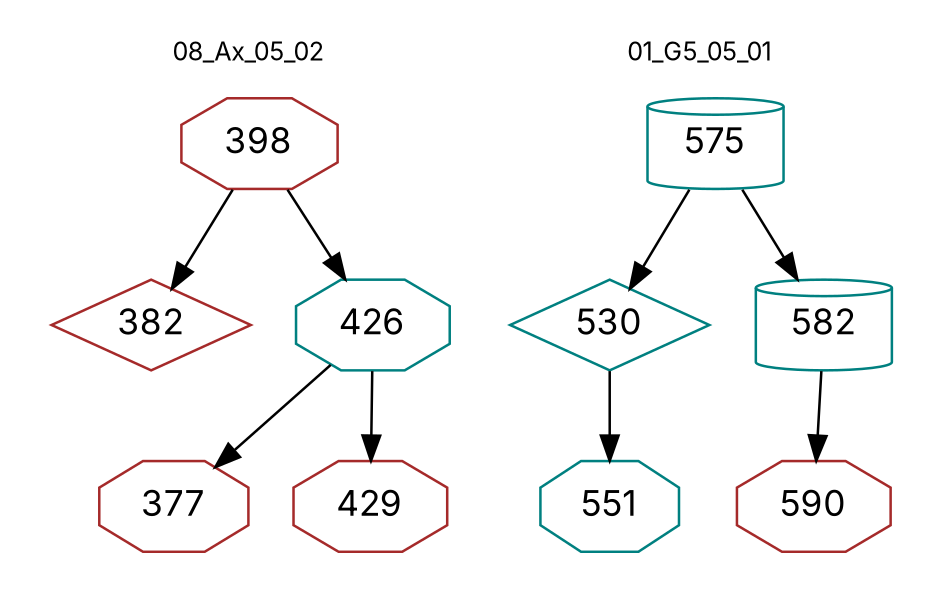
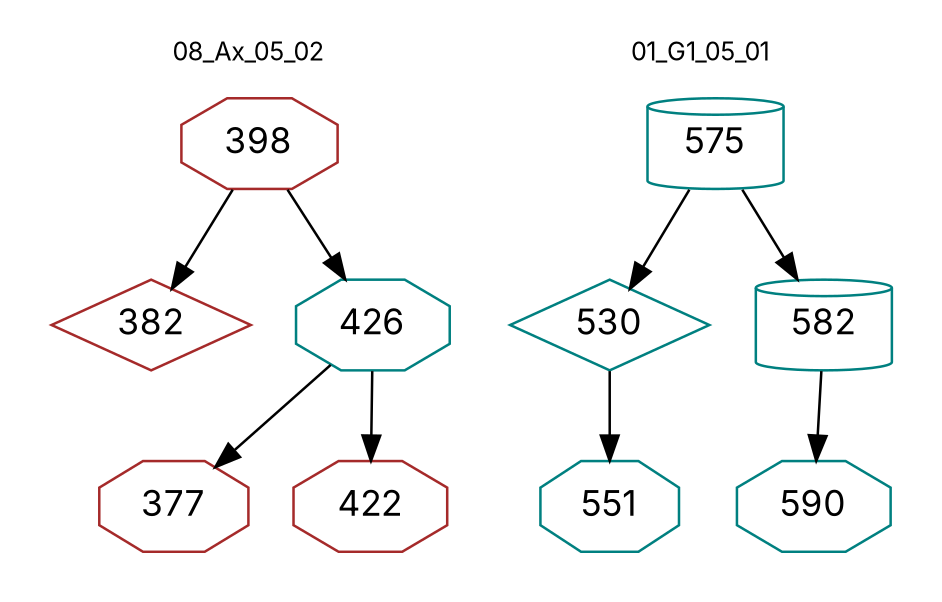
cluster "01_G5_05_01": label "01_G5_05_01" -> "01_G1_05_01"
node "429": label "429" -> "422"
node "590": color brown -> teal
